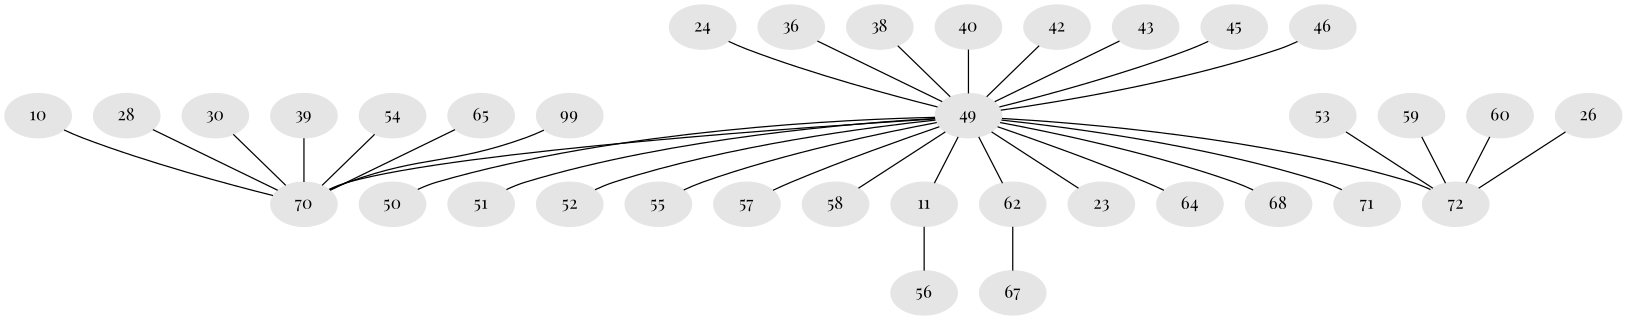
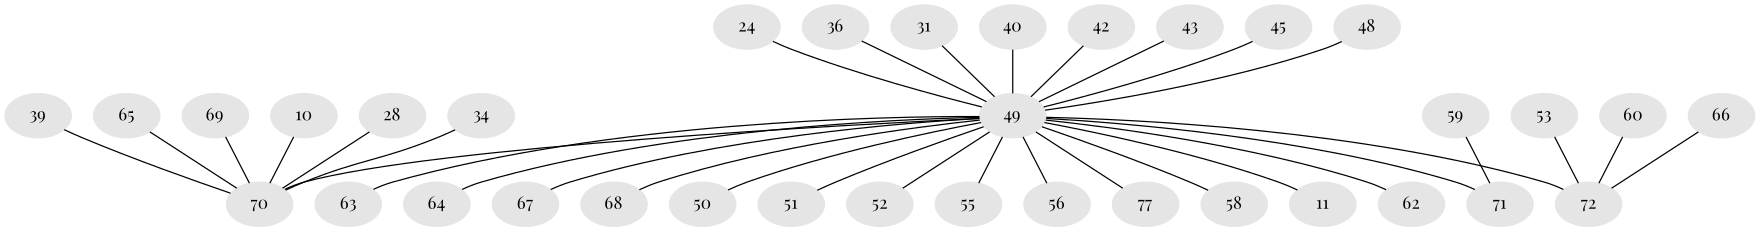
node "38": label "38" -> "31"
node "46": label "46" -> "48"
node "30": label "30" -> "34"
node "54": removed
node "99": label "99" -> "69"
node "26": label "26" -> "66"
edge "59" -- "72": now "59" -- "71"
node "57": label "57" -> "77"
node "23": label "23" -> "63"
edge "11" -- "56": now "49" -- "56"
edge "62" -- "67": now "49" -- "67"
